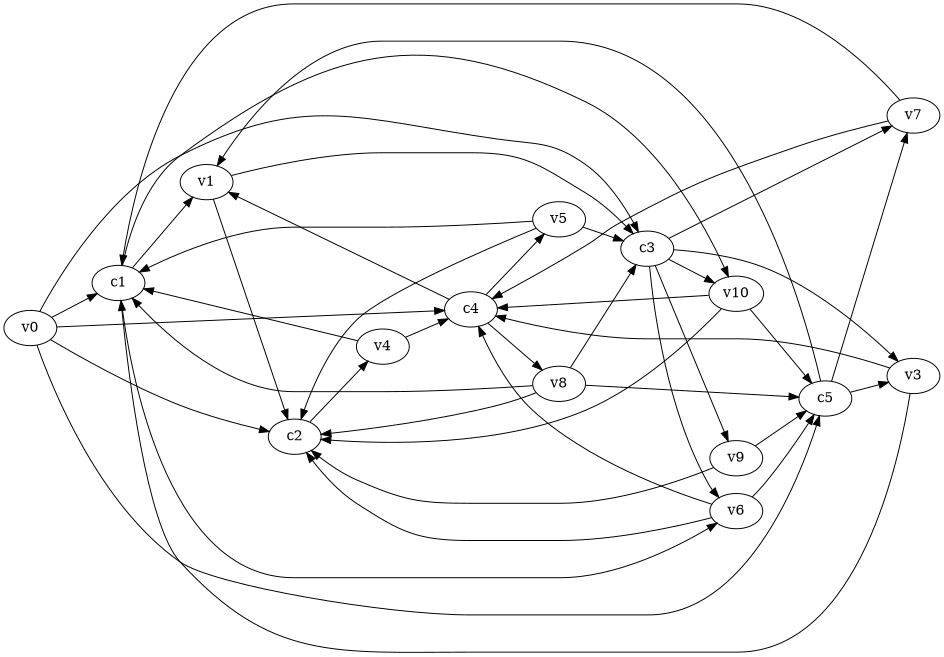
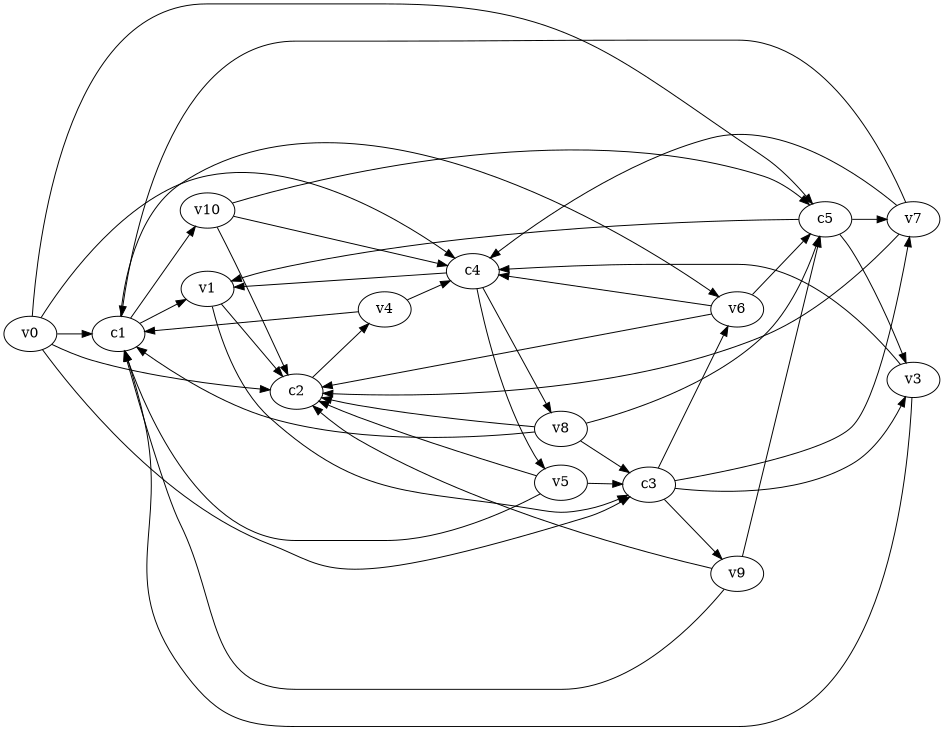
edge "c3" -> "v10": removed
edge "v7" -> "c2": added
edge "v9" -> "c1": added
